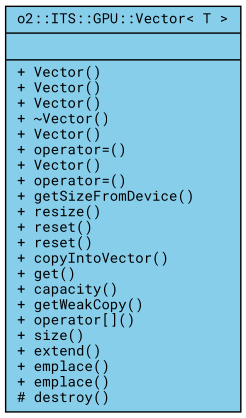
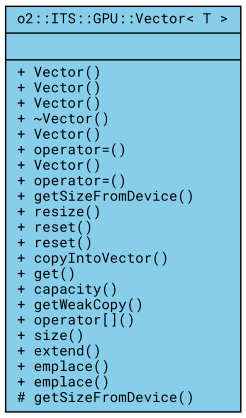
node "o2::ITS::GPU::Vector< T >": text "# destroy()" -> "# getSizeFromDevice()"
